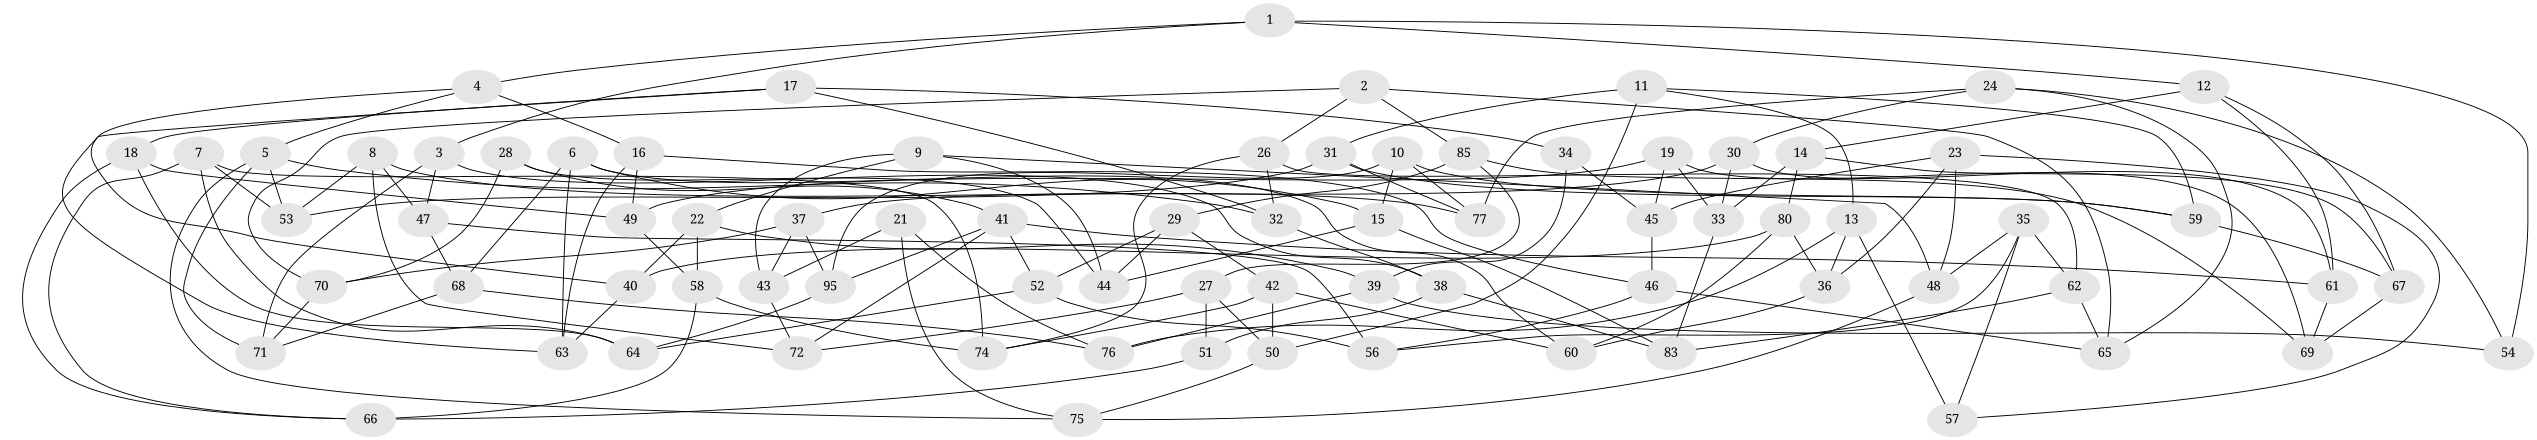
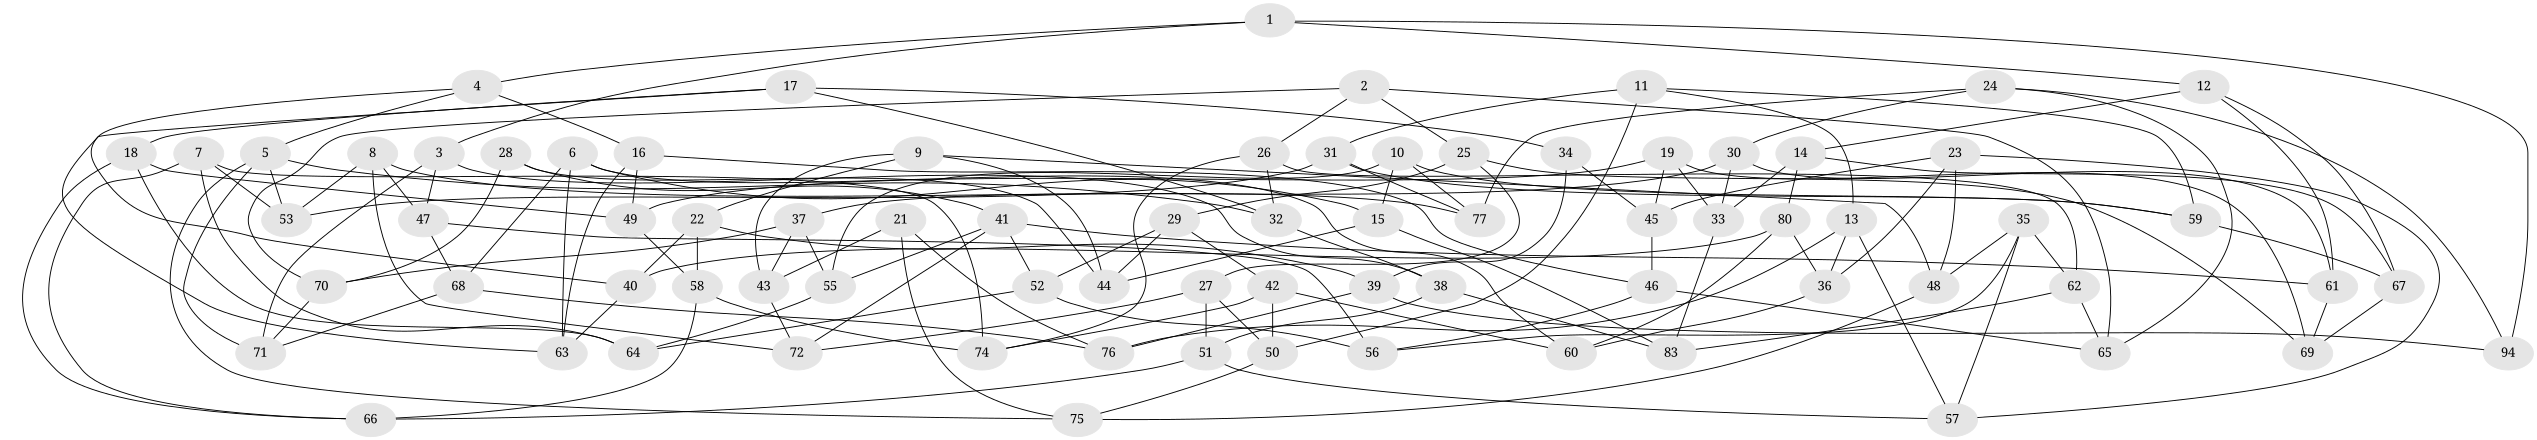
node "85": label "85" -> "25"
node "95": label "95" -> "55"
node "54": label "54" -> "94"
edge "51" -- "57": added
